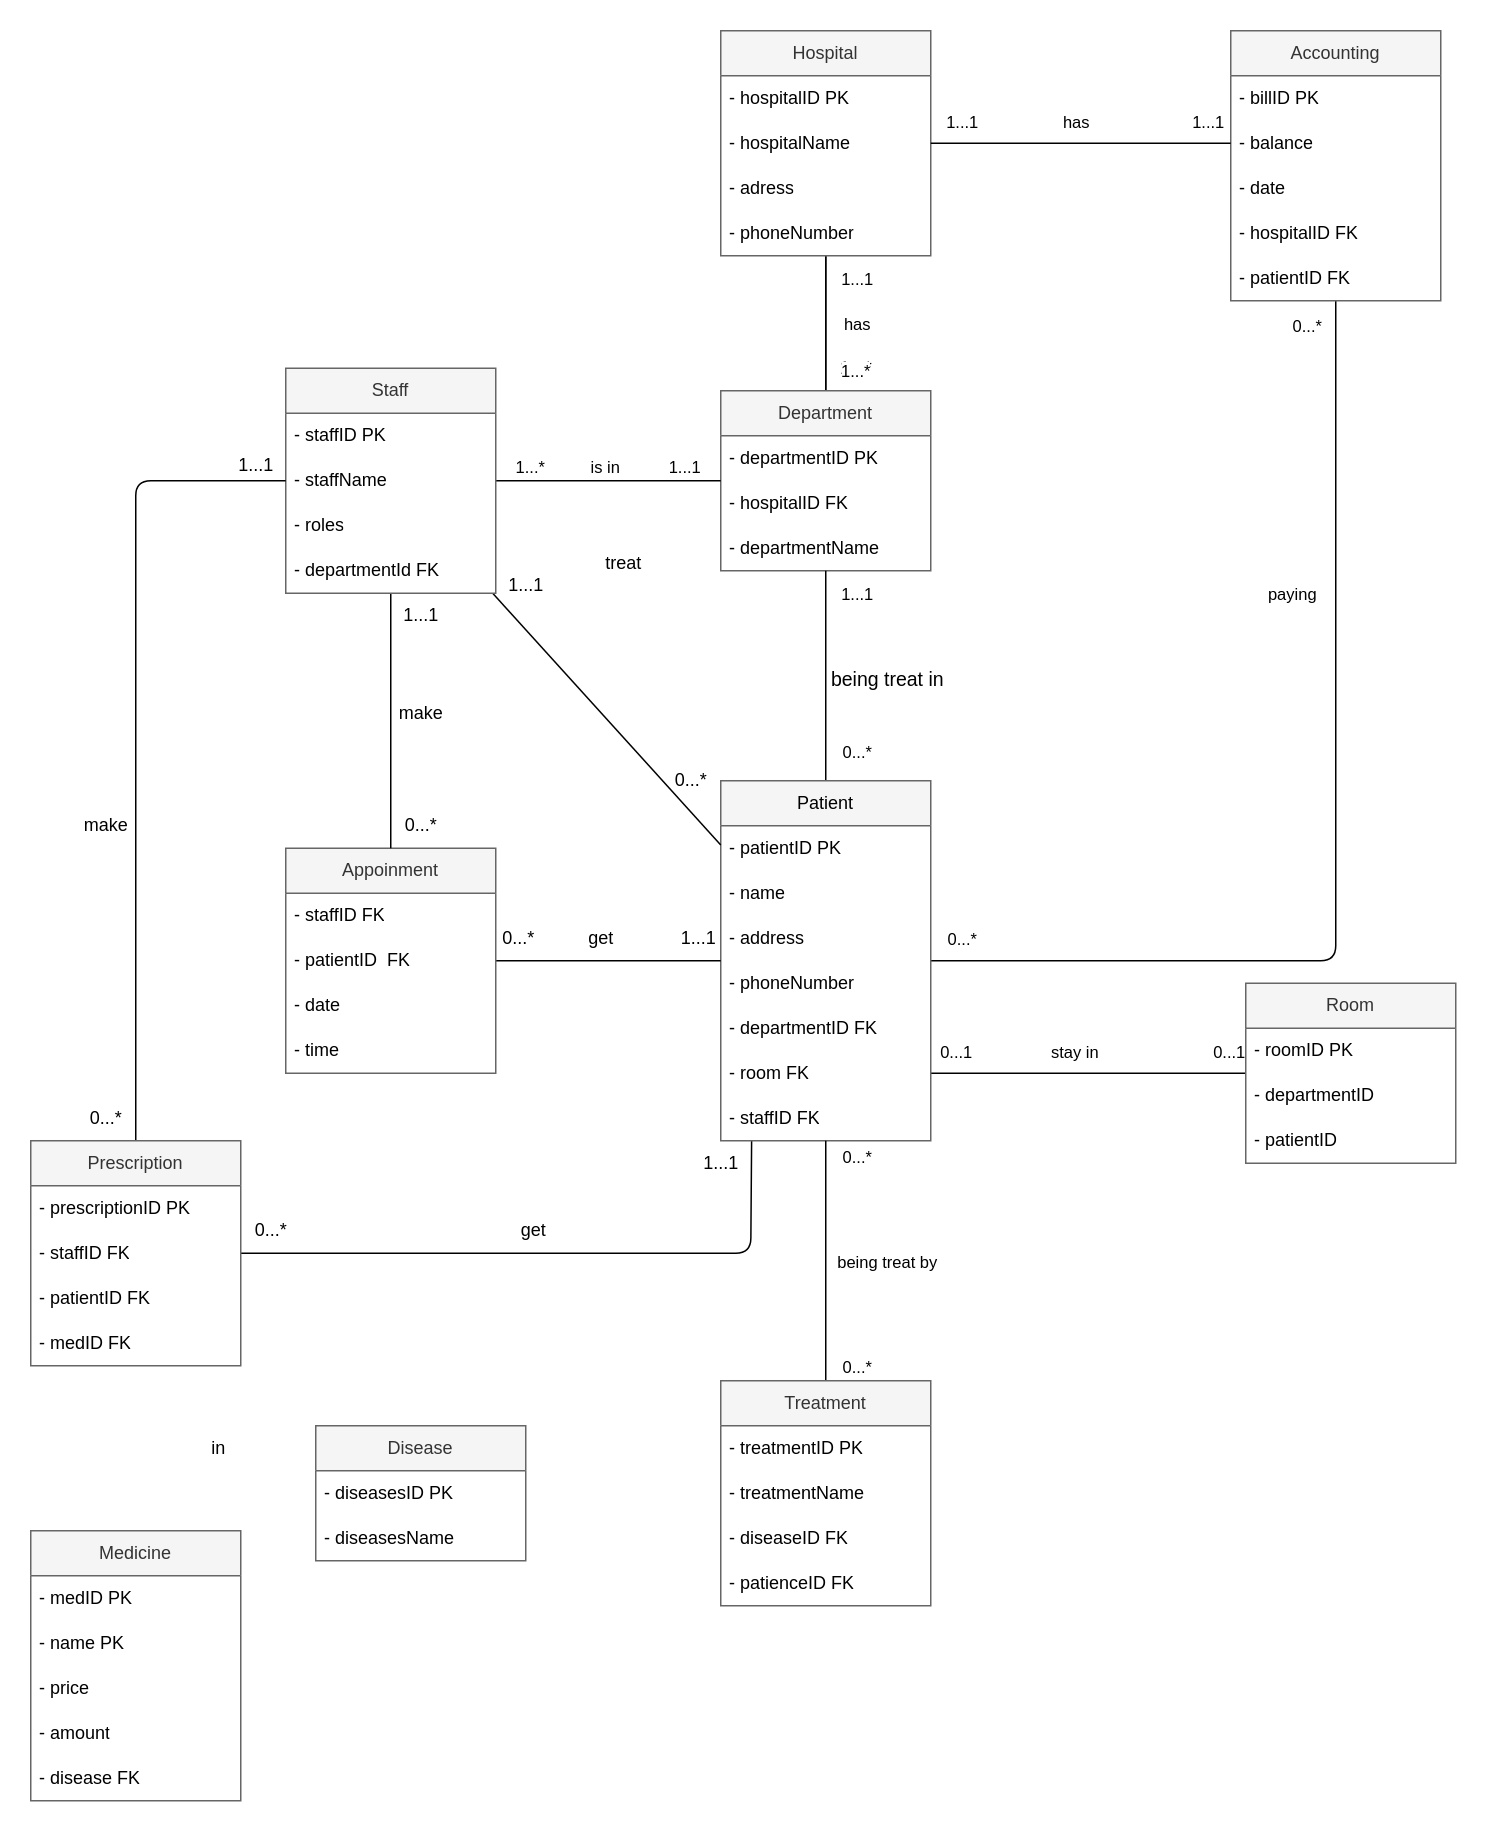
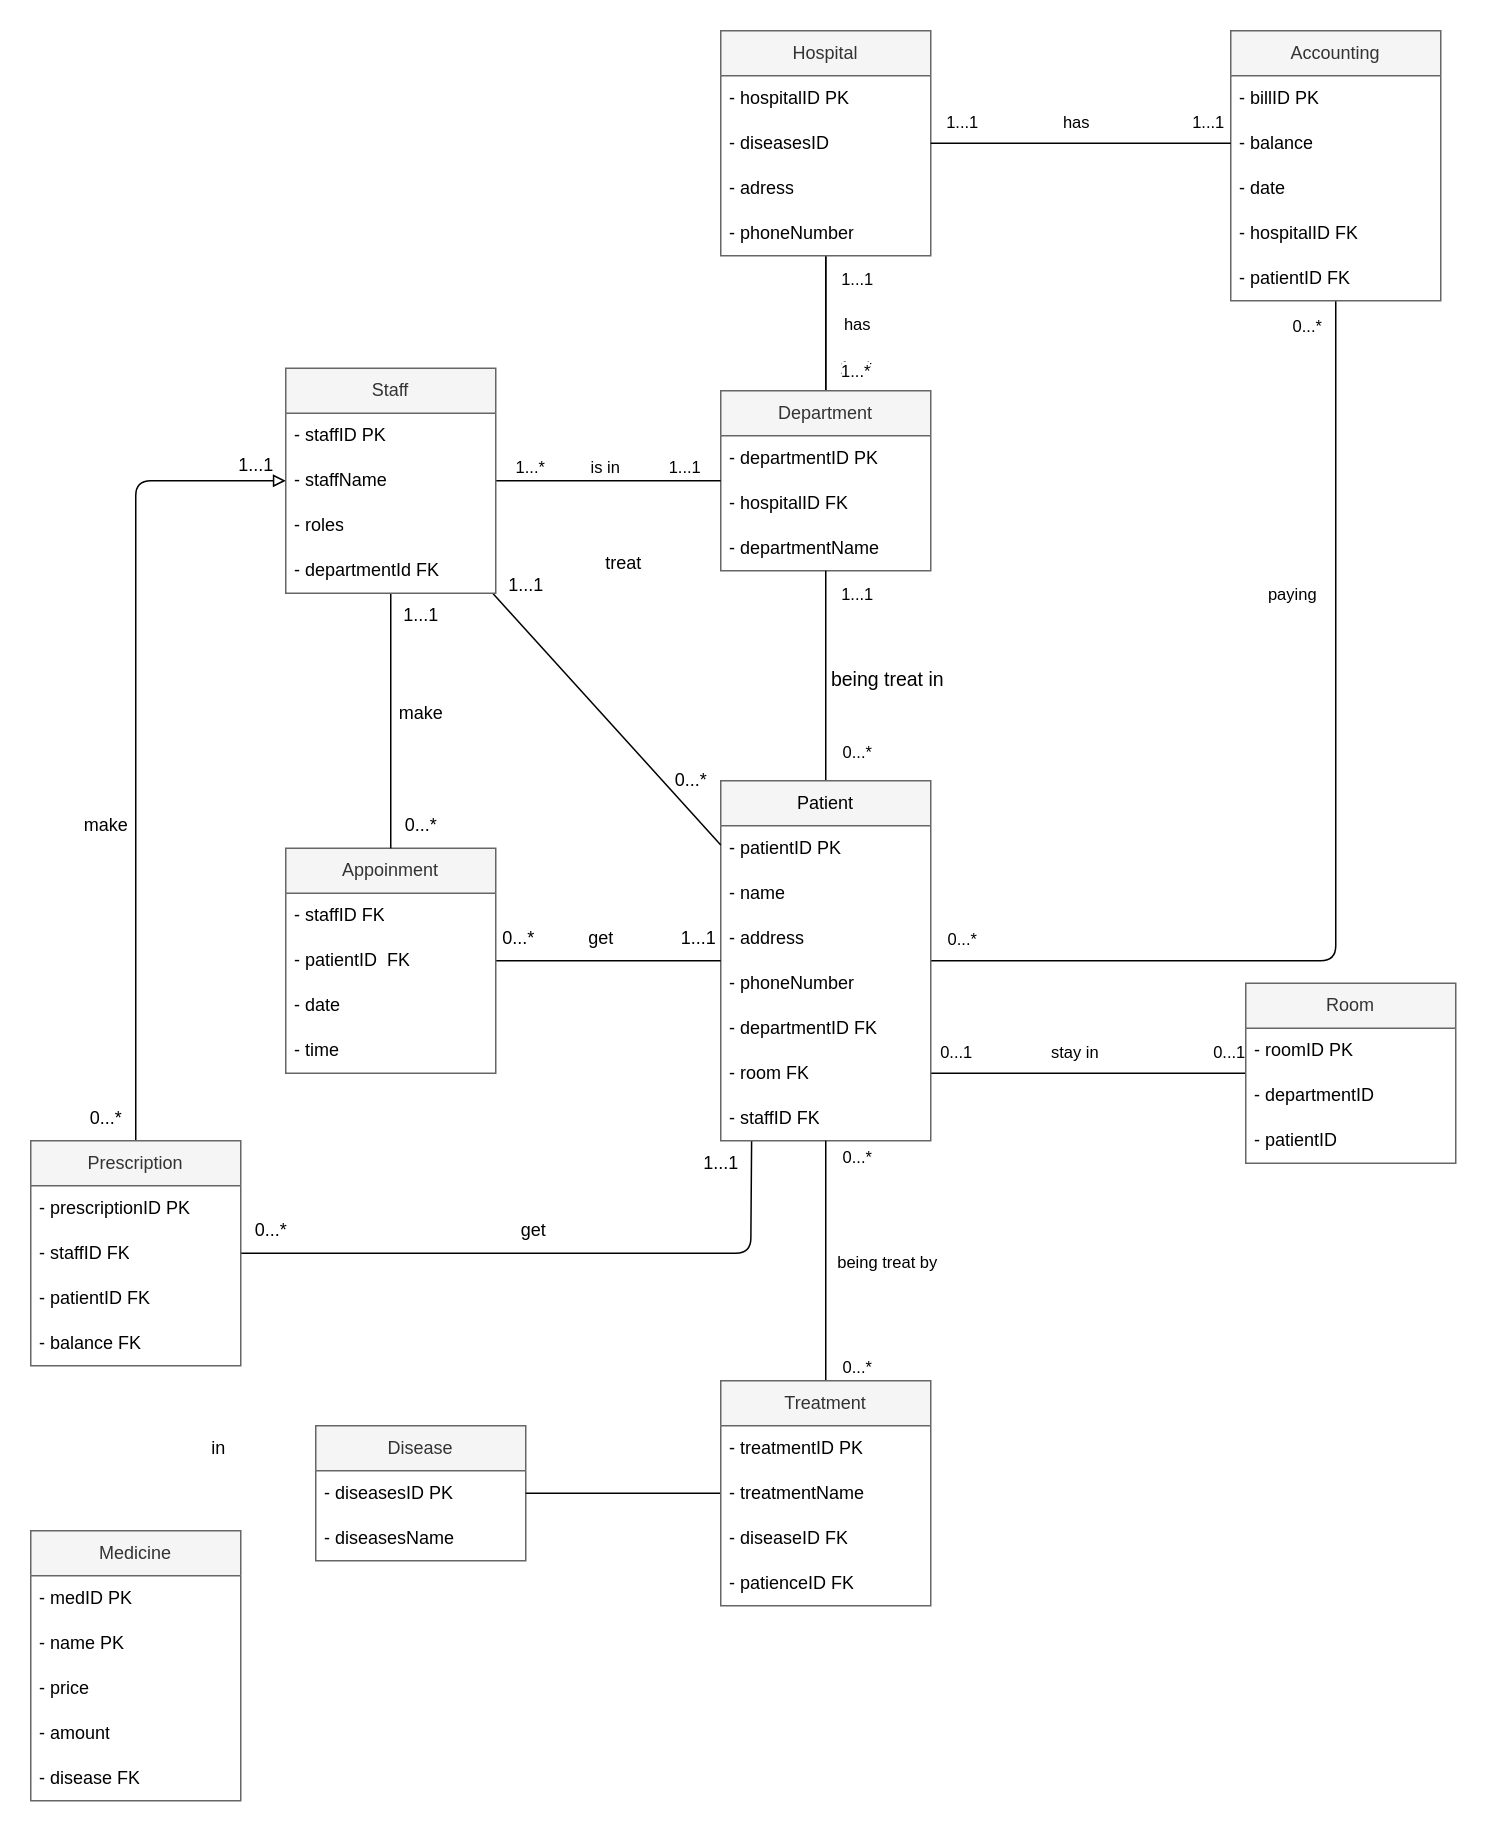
node "- hospitalName": label "- hospitalName" -> "- diseasesID"
edge "- staffName" -- "Prescription": arrowhead none -> block
node "- medID FK": label "- medID FK" -> "- balance FK"
edge "- diseasesID PK" -- "Treatment": added
